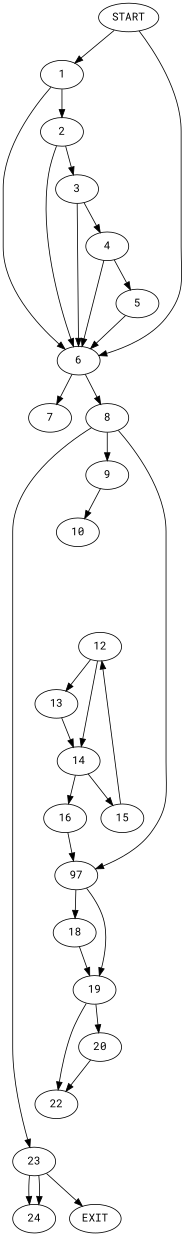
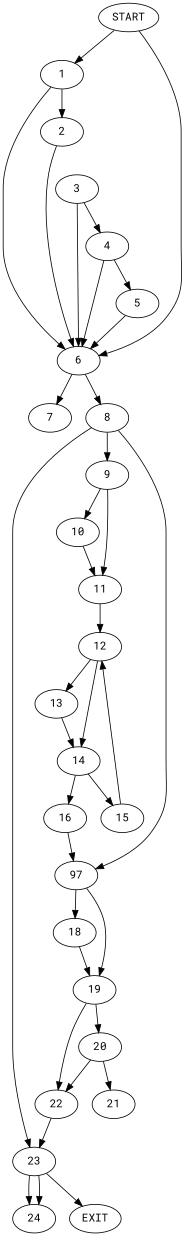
edge "2" -> "3": removed
node "11": added
node "21": added
edge "22" -> "23": added
